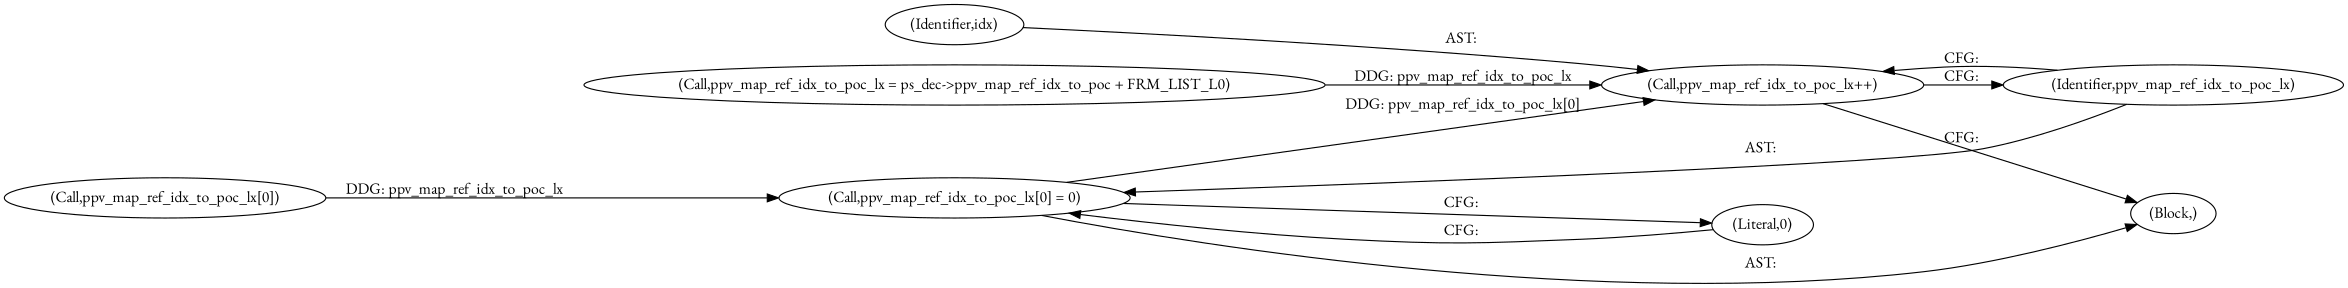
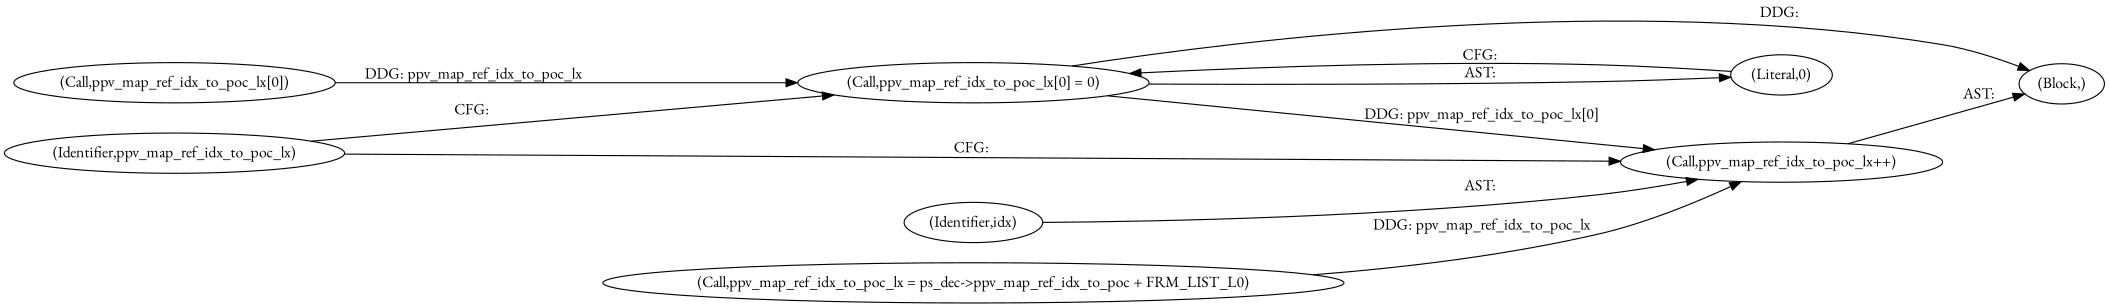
edge "(Call,ppv_map_ref_idx_to_poc_lx++)" -> "(Identifier,ppv_map_ref_idx_to_poc_lx)": removed, label "CFG:"
edge "(Call,ppv_map_ref_idx_to_poc_lx++)" -> "(Block,)": label "CFG: " -> "AST: "
edge "(Identifier,ppv_map_ref_idx_to_poc_lx)" -> "(Call,ppv_map_ref_idx_to_poc_lx[0] = 0)": label "AST: " -> "CFG: "
edge "(Call,ppv_map_ref_idx_to_poc_lx[0] = 0)" -> "(Literal,0)": label "CFG: " -> "AST: "
edge "(Call,ppv_map_ref_idx_to_poc_lx[0] = 0)" -> "(Block,)": label "AST: " -> "DDG: "
